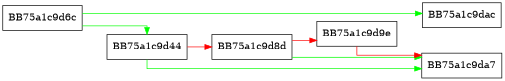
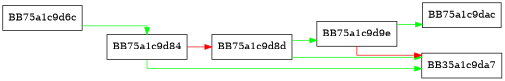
edge "BB75a1c9d6c" -> "BB75a1c9dac": now "BB75a1c9d9e" -> "BB75a1c9dac"
edge "BB75a1c9d8d" -> "BB75a1c9d9e": color red -> green
node "BB75a1c9d44": label "BB75a1c9d44" -> "BB75a1c9d84"
node "BB75a1c9da7": label "BB75a1c9da7" -> "BB35a1c9da7"
